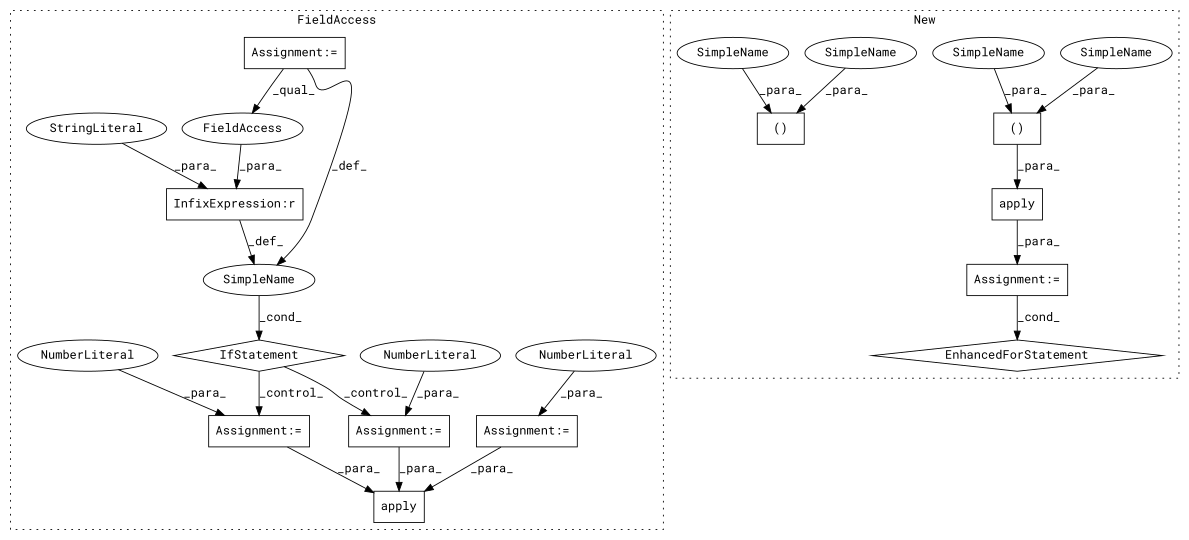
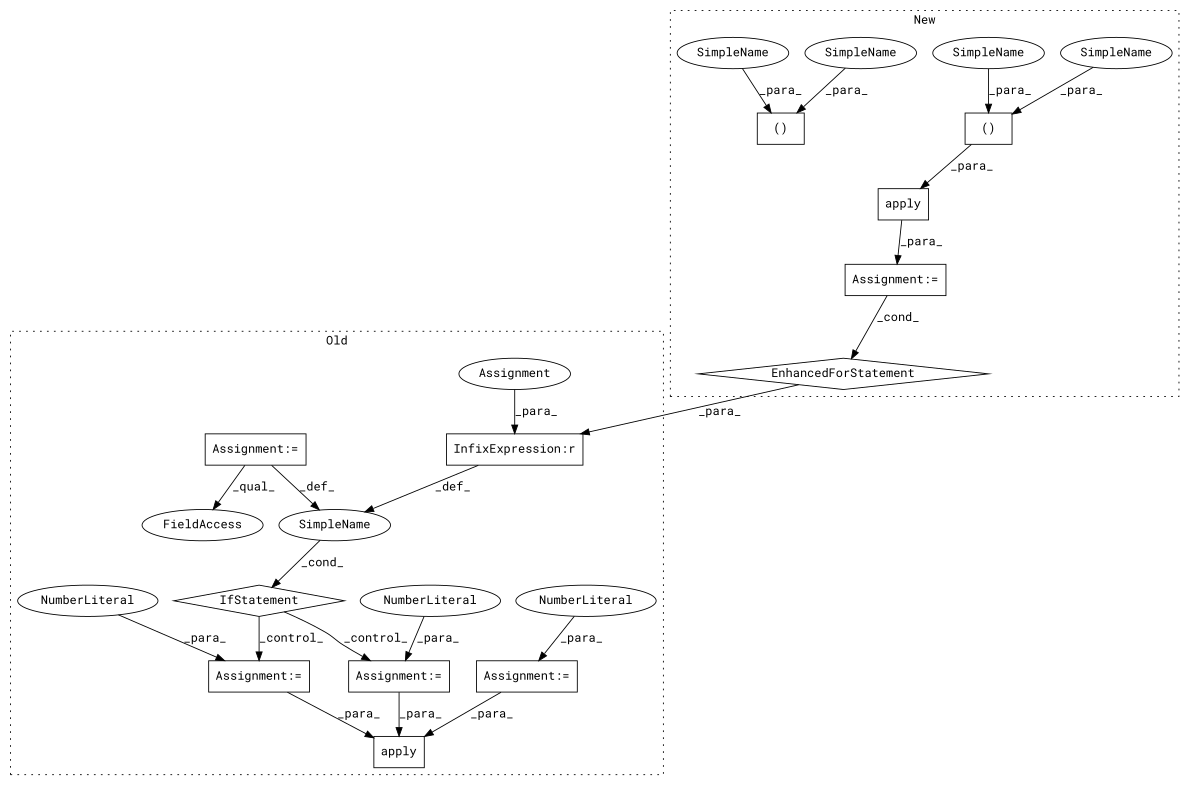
cluster "FieldAccess": label "FieldAccess" -> "Old"
node "StringLiteral": label "StringLiteral" -> "Assignment"
edge "FieldAccess" -> "InfixExpression:r": now "EnhancedForStatement" -> "InfixExpression:r"
